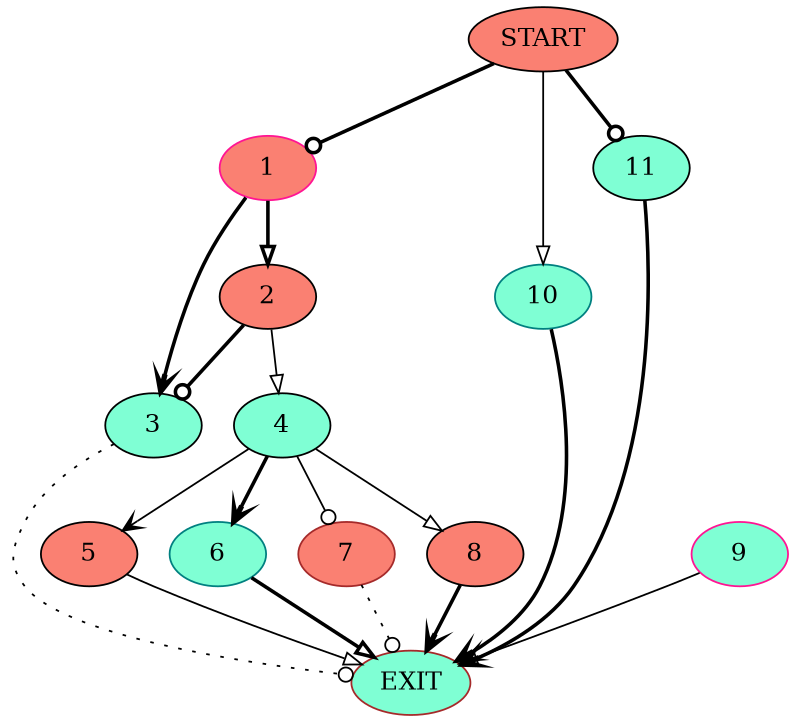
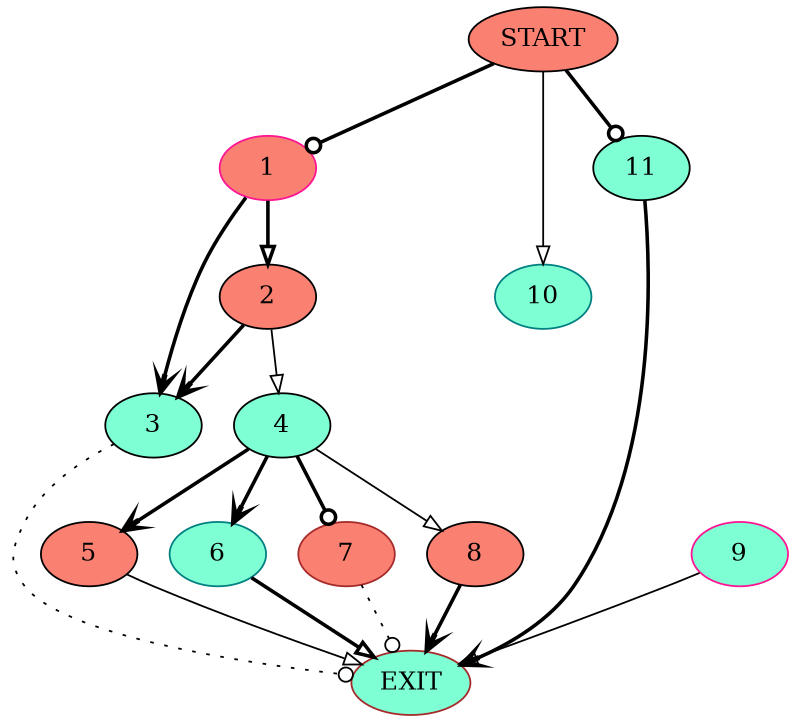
edge "2" -> "3": arrowhead odot -> vee
edge "4" -> "7": style solid -> bold
edge "4" -> "5": style solid -> bold
edge "10" -> "EXIT": removed
